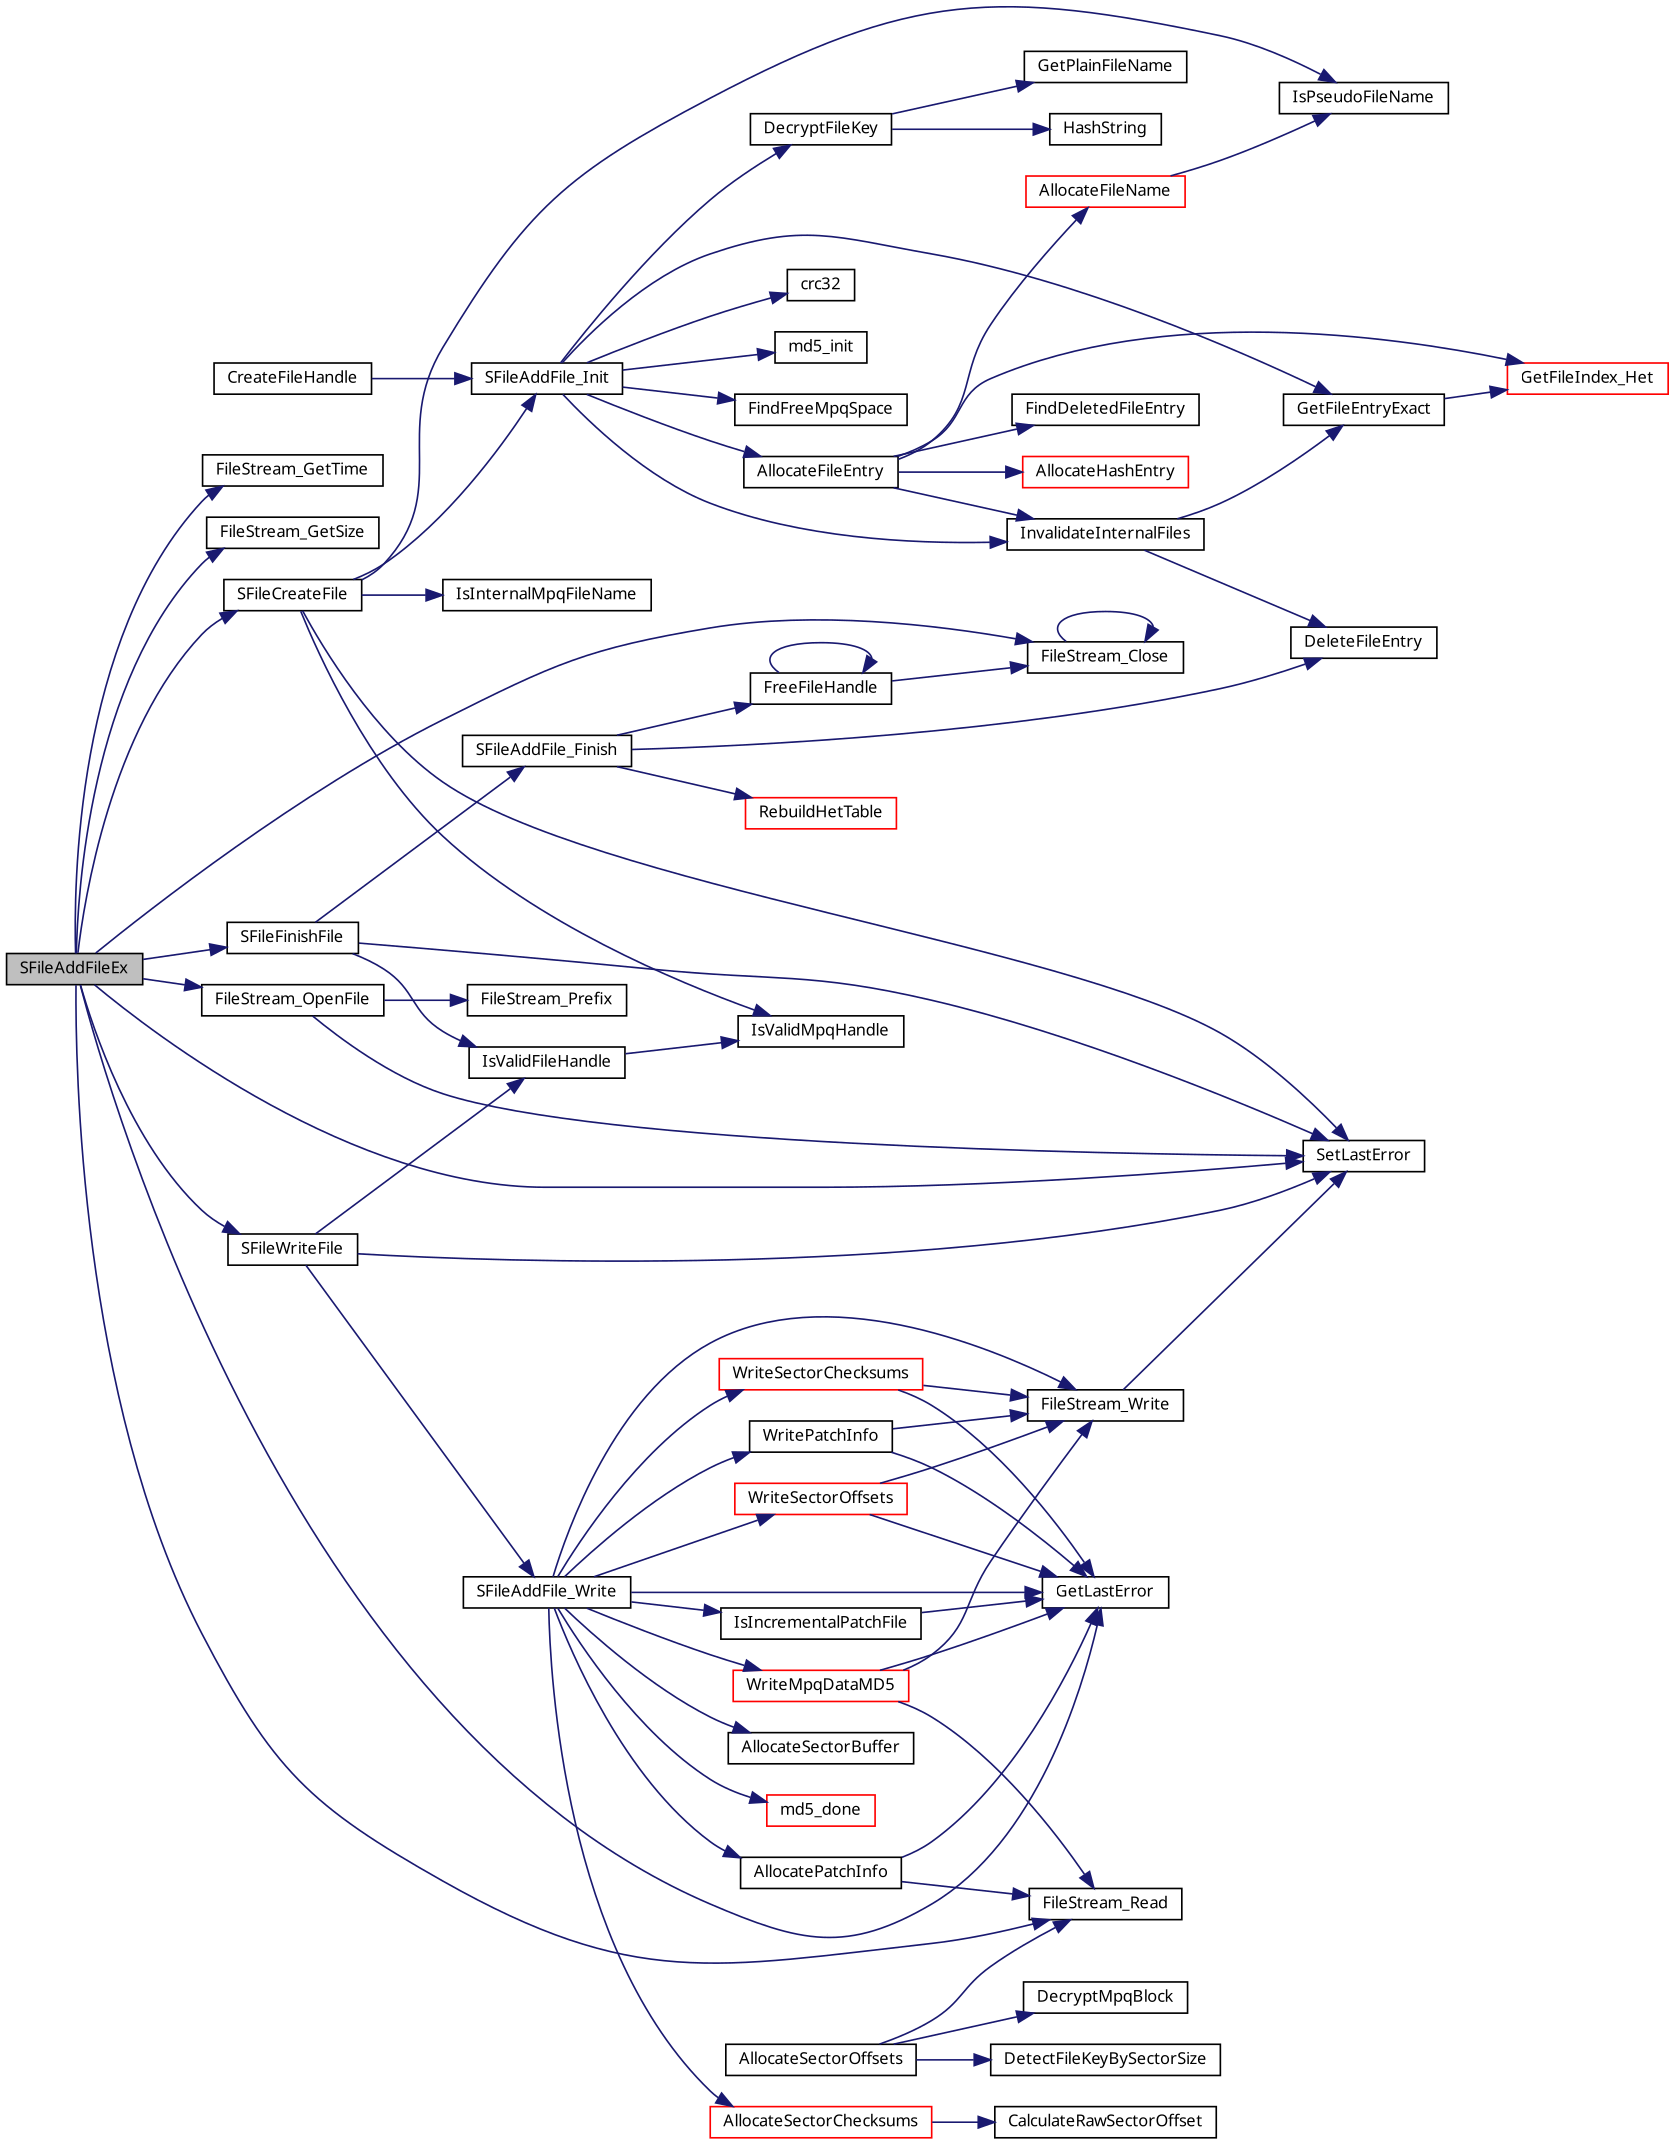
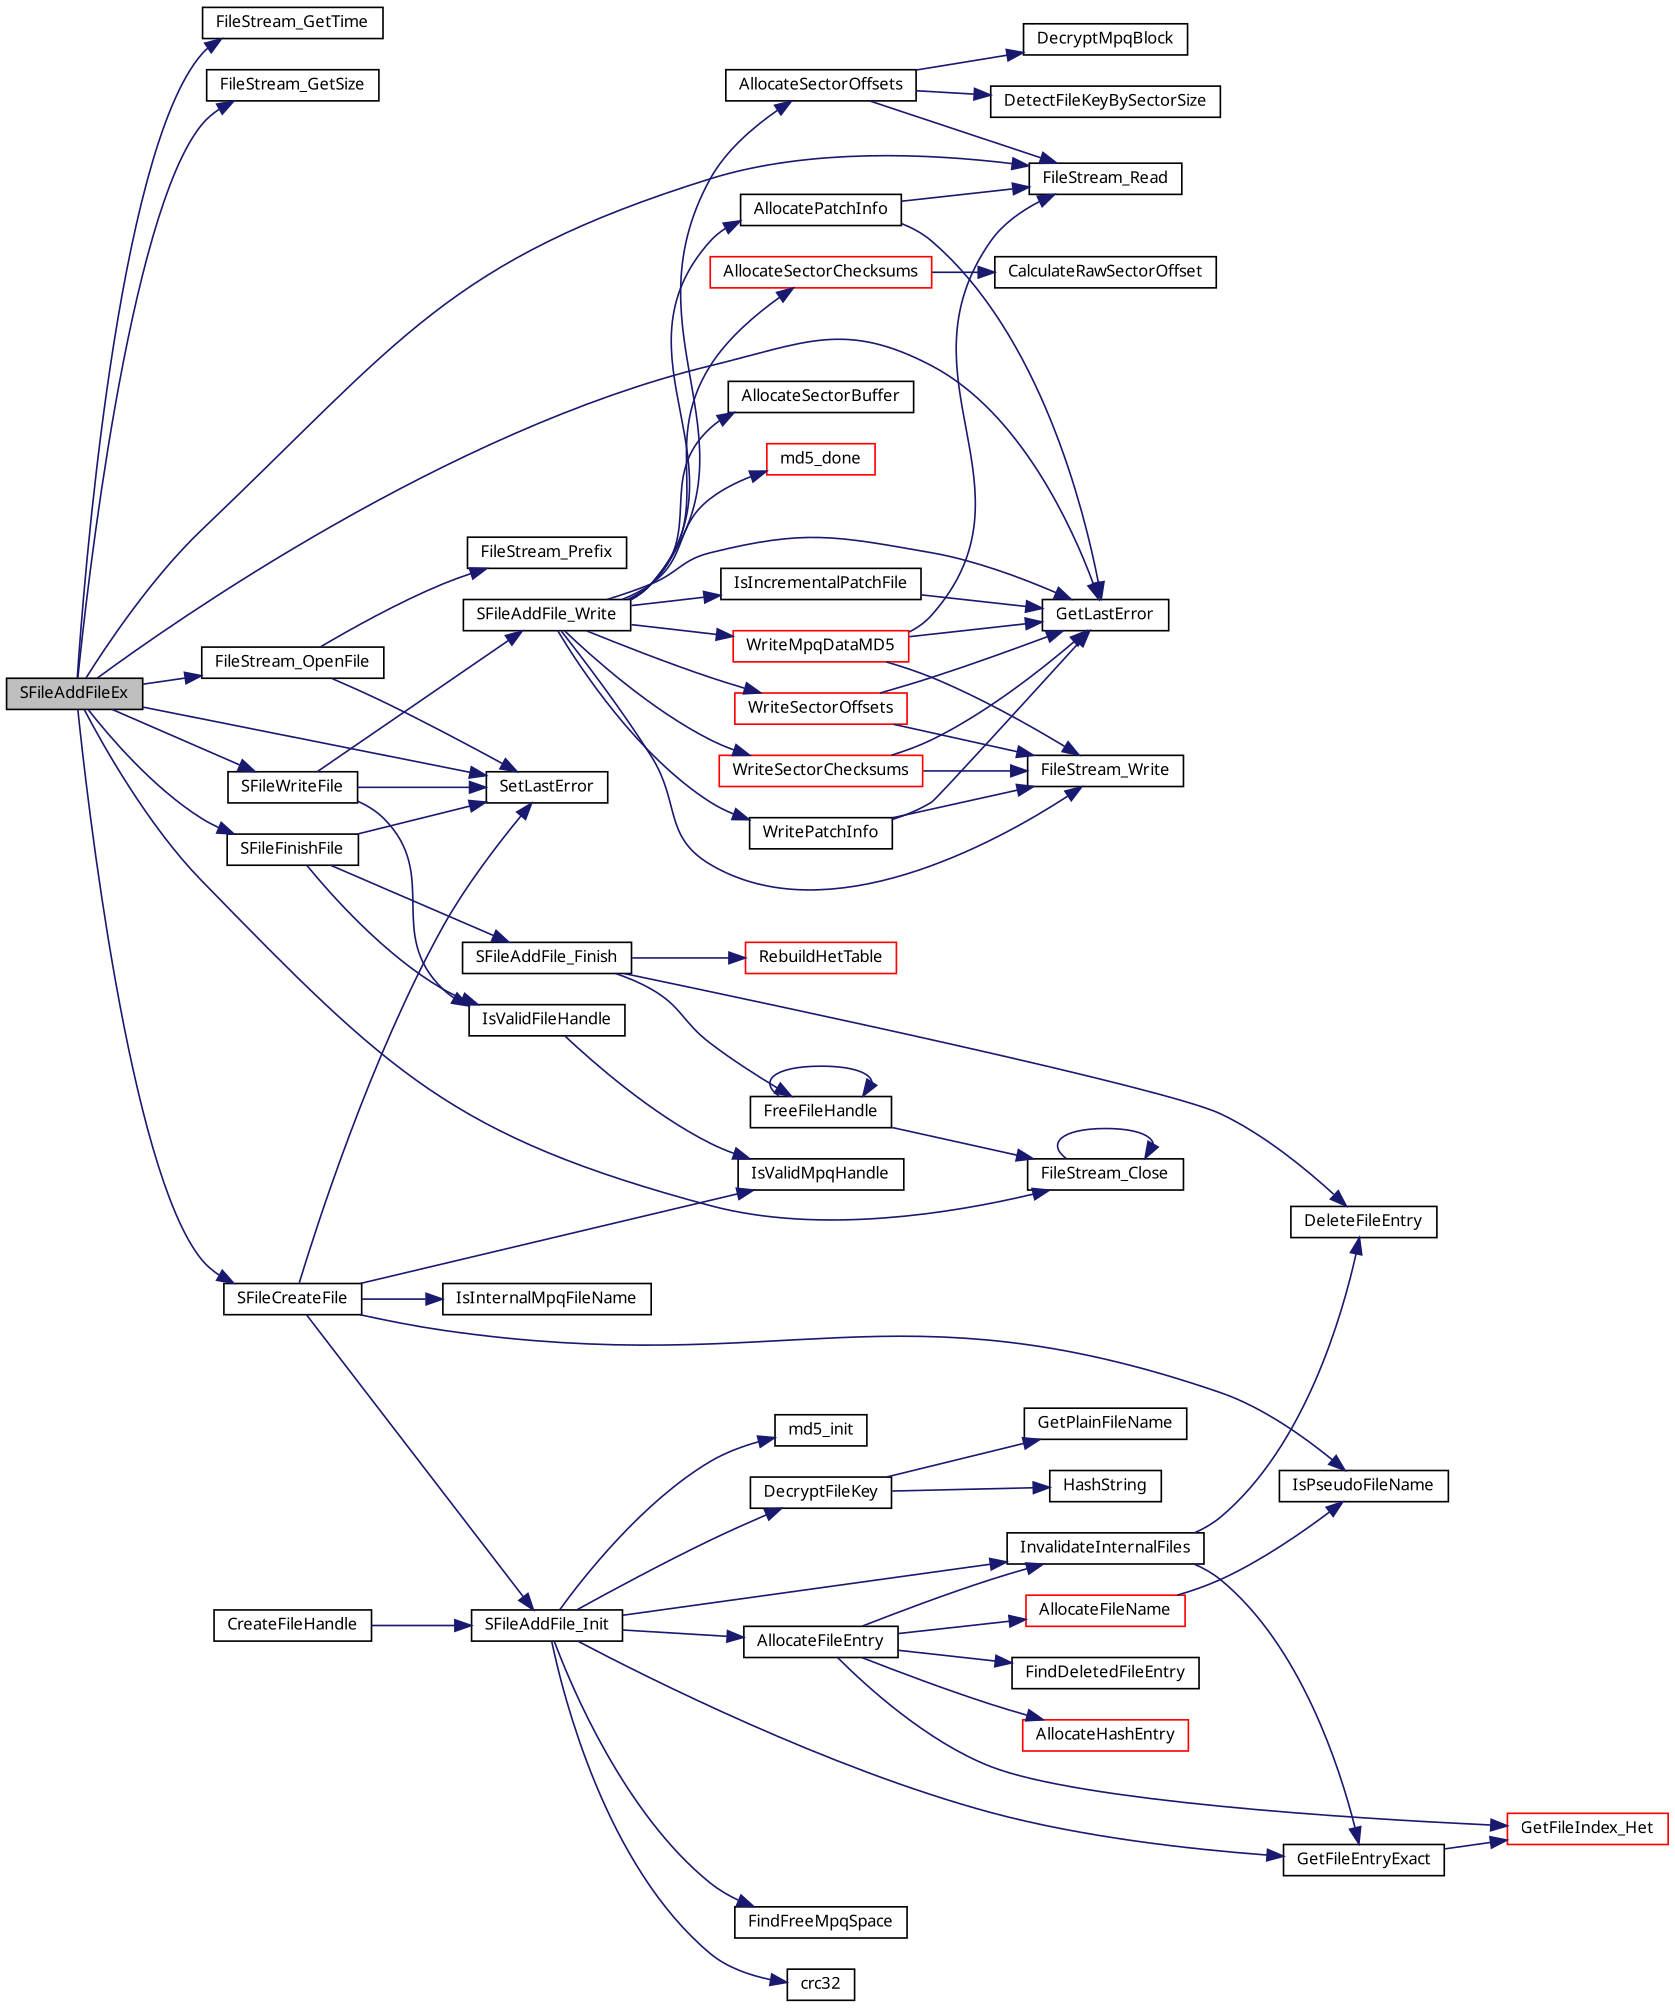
edge "SFileAddFile_Write" -> "AllocateSectorOffsets": added
edge "FileStream_Write" -> "SetLastError": removed
